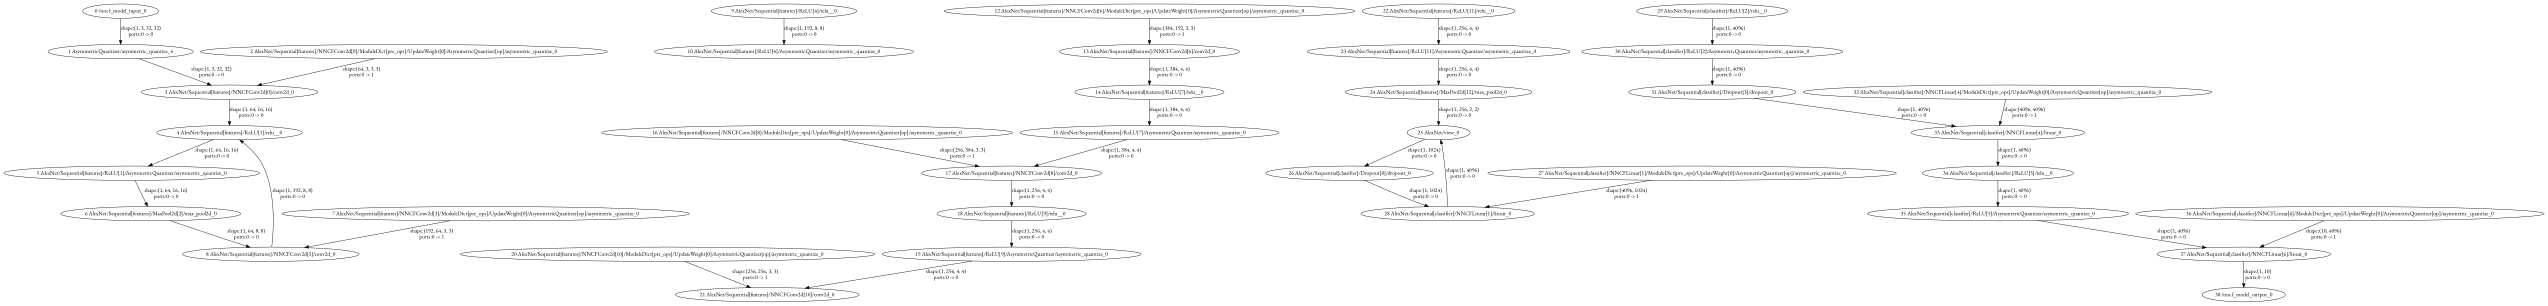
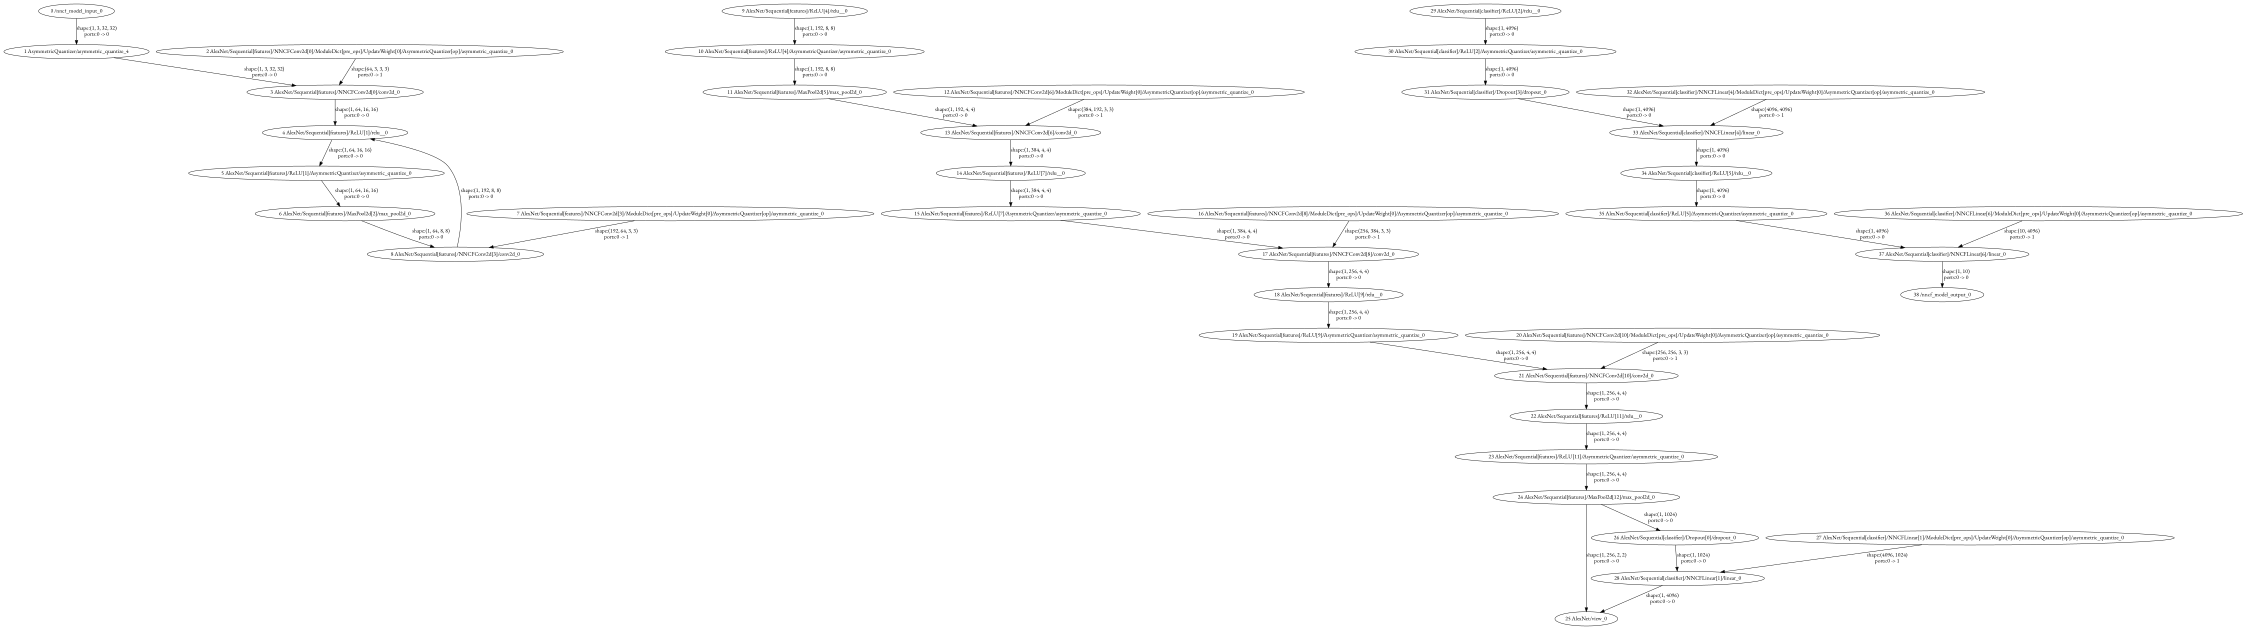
node "11 AlexNet/Sequential[features]/MaxPool2d[5]/max_pool2d_0": added
edge "25 AlexNet/view_0" -> "26 AlexNet/Sequential[classifier]/Dropout[0]/dropout_0": now "24 AlexNet/Sequential[features]/MaxPool2d[12]/max_pool2d_0" -> "26 AlexNet/Sequential[classifier]/Dropout[0]/dropout_0"
edge "21 AlexNet/Sequential[features]/NNCFConv2d[10]/conv2d_0" -> "22 AlexNet/Sequential[features]/ReLU[11]/relu__0": added, label "shape:(1, 256, 4, 4) ports:0 -> 0"
